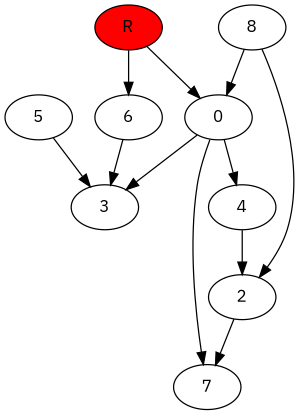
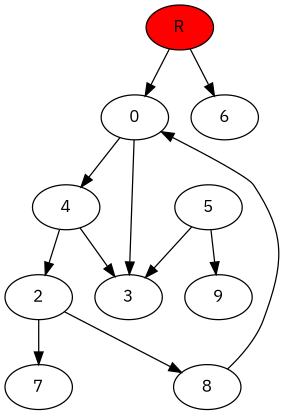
edge "6" -> "3": now "4" -> "3"
edge "8" -> "2": reversed
edge "0" -> "7": removed
node "9": added
